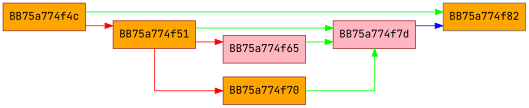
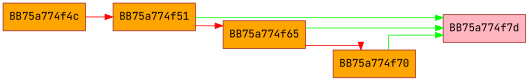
node "BB75a774f82": removed
node "BB75a774f65": fillcolor lightpink -> orange
edge "BB75a774f51" -> "BB75a774f70": now "BB75a774f65" -> "BB75a774f70"
